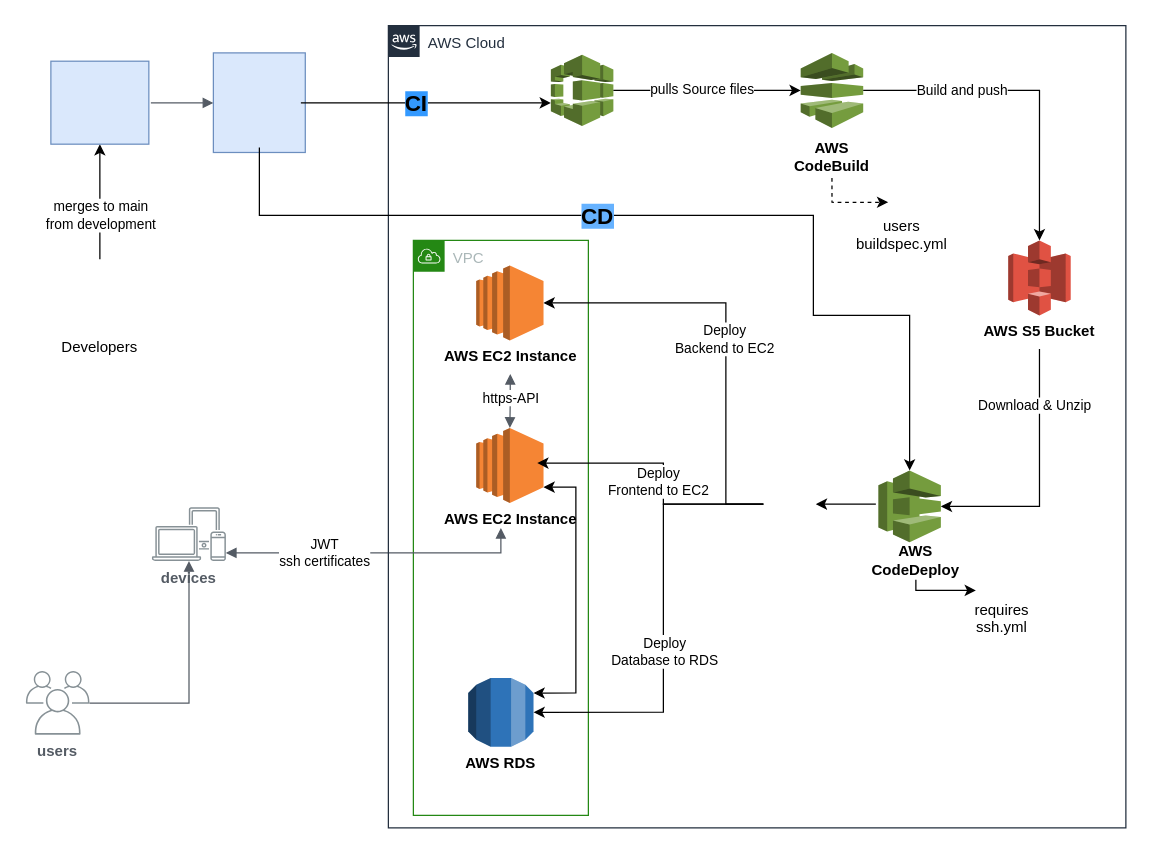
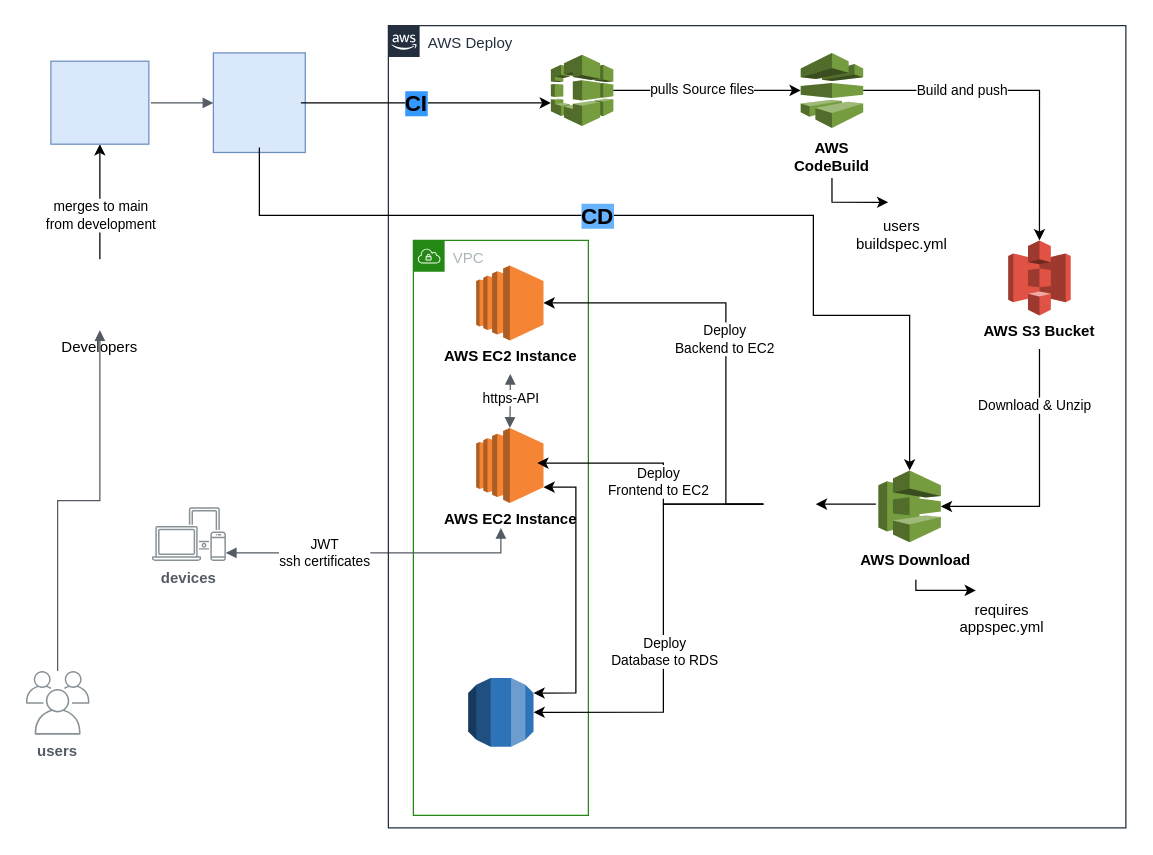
node "AWS Cloud": label "AWS Cloud" -> "AWS Deploy"
edge "AWS CodeBuild" -> "users buildspec.yml": style dashed -> solid
node "AWS S5 Bucket": label "AWS S5 Bucket" -> "AWS S3 Bucket"
node "AWS CodeDeploy": label "AWS CodeDeploy" -> "AWS Download"
node "requires ssh.yml": label "requires ssh.yml" -> "requires appspec.yml"
edge "users" -> "devices": now "users" -> "Developers"
node "AWS RDS": removed
